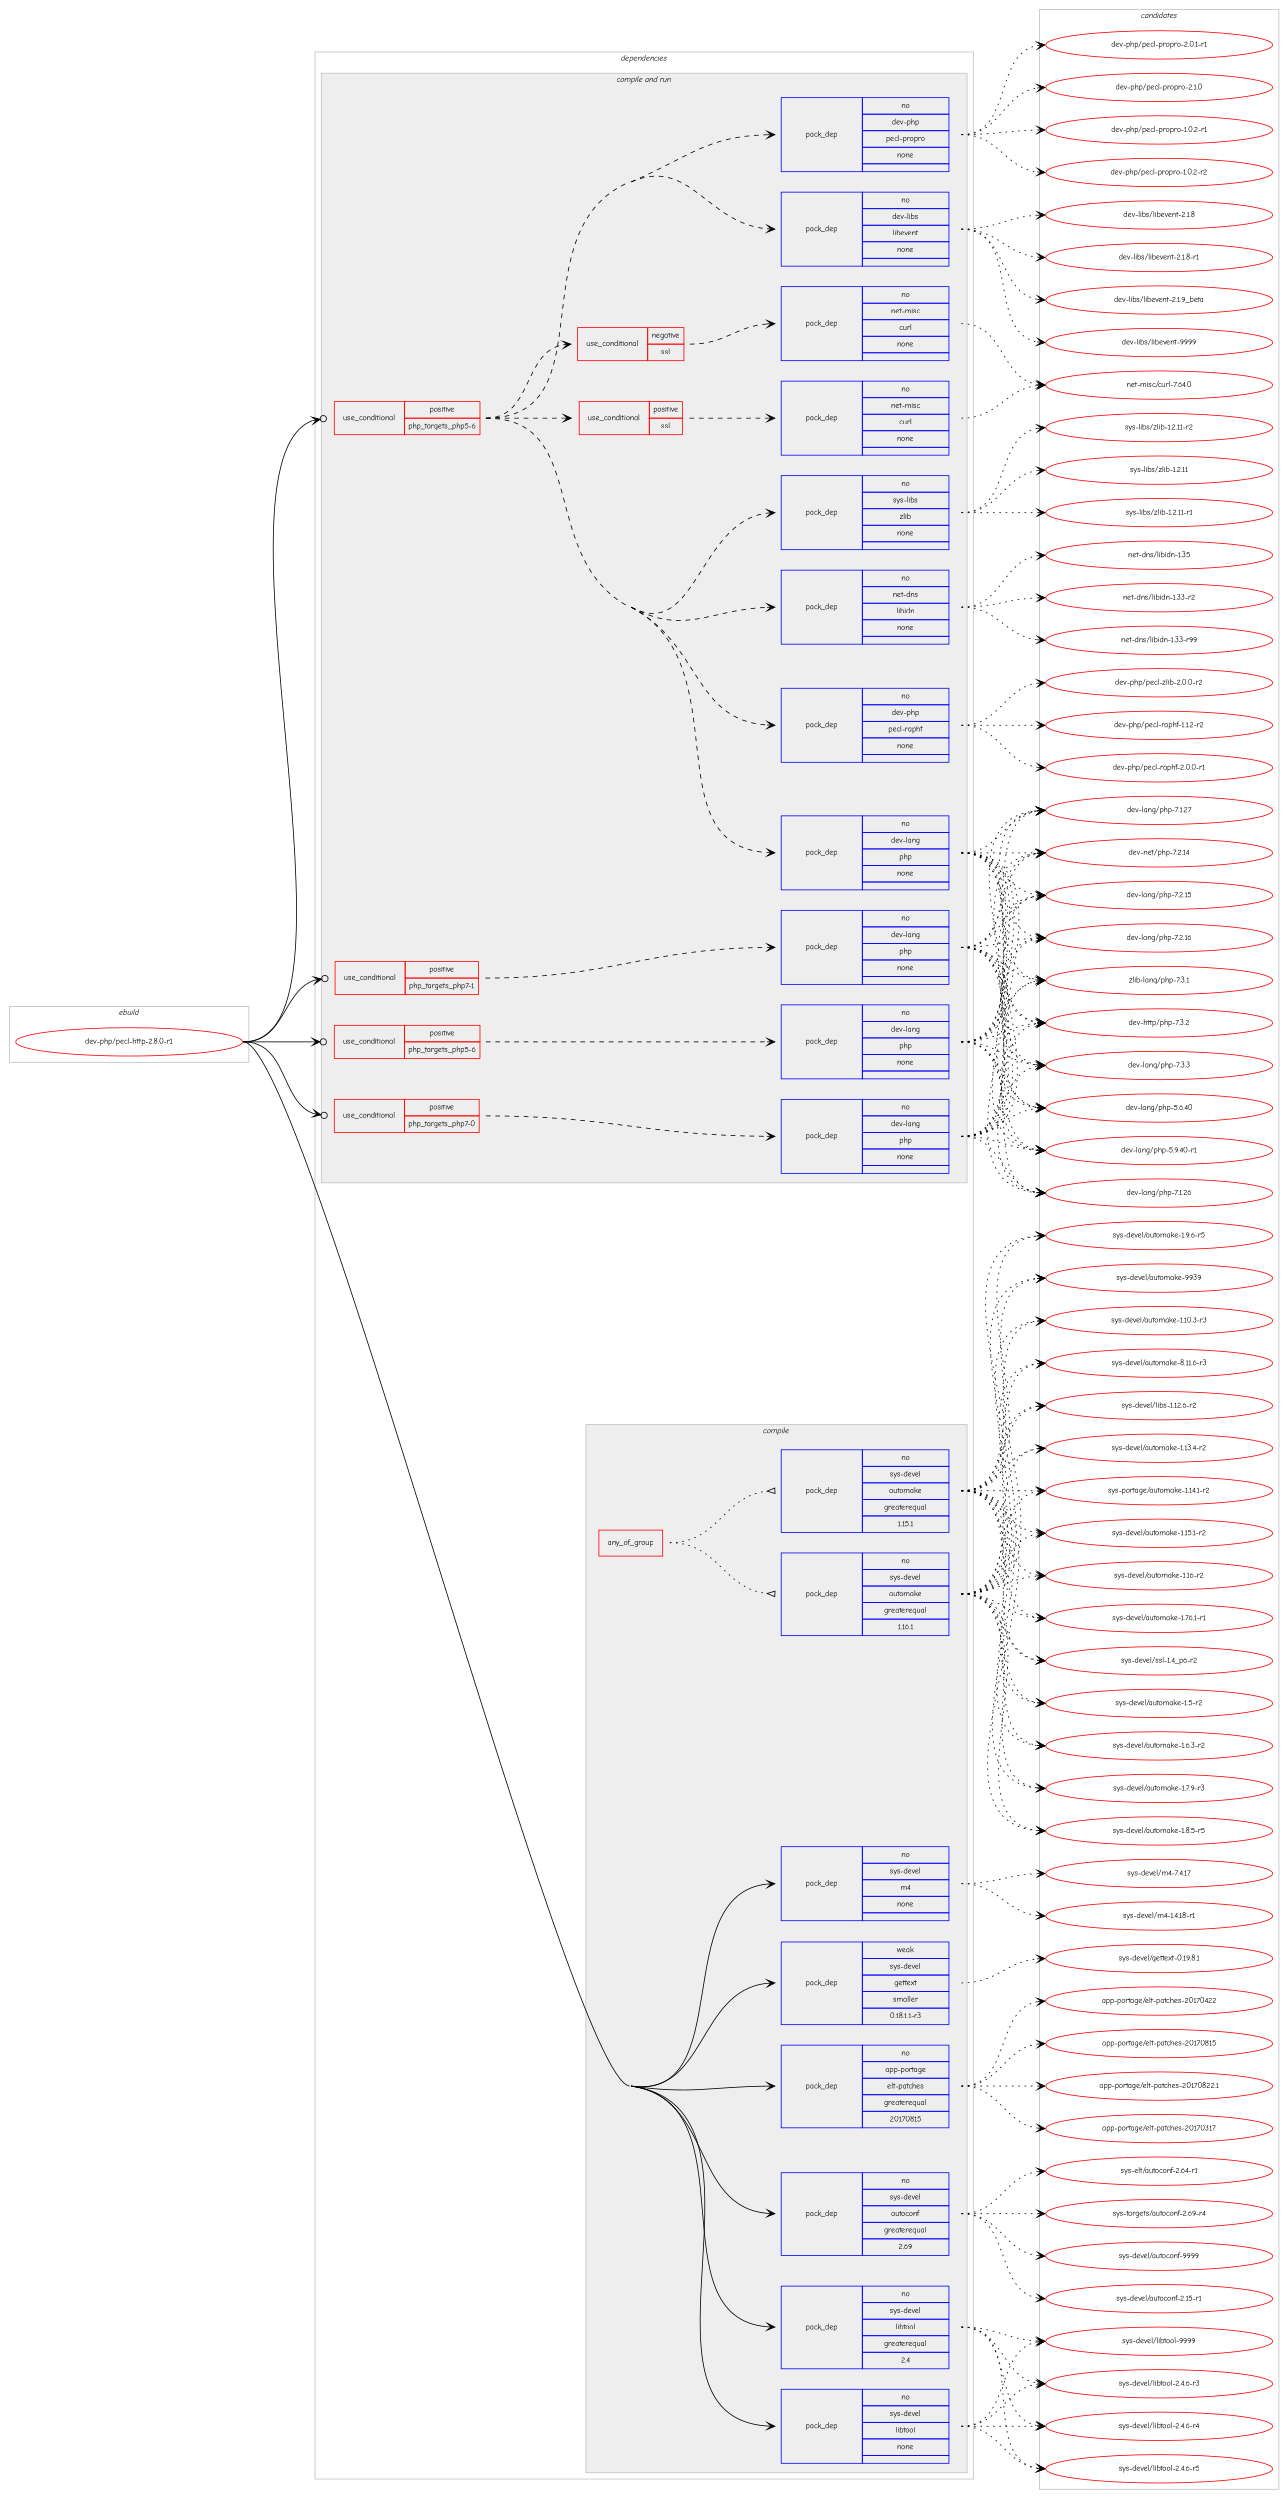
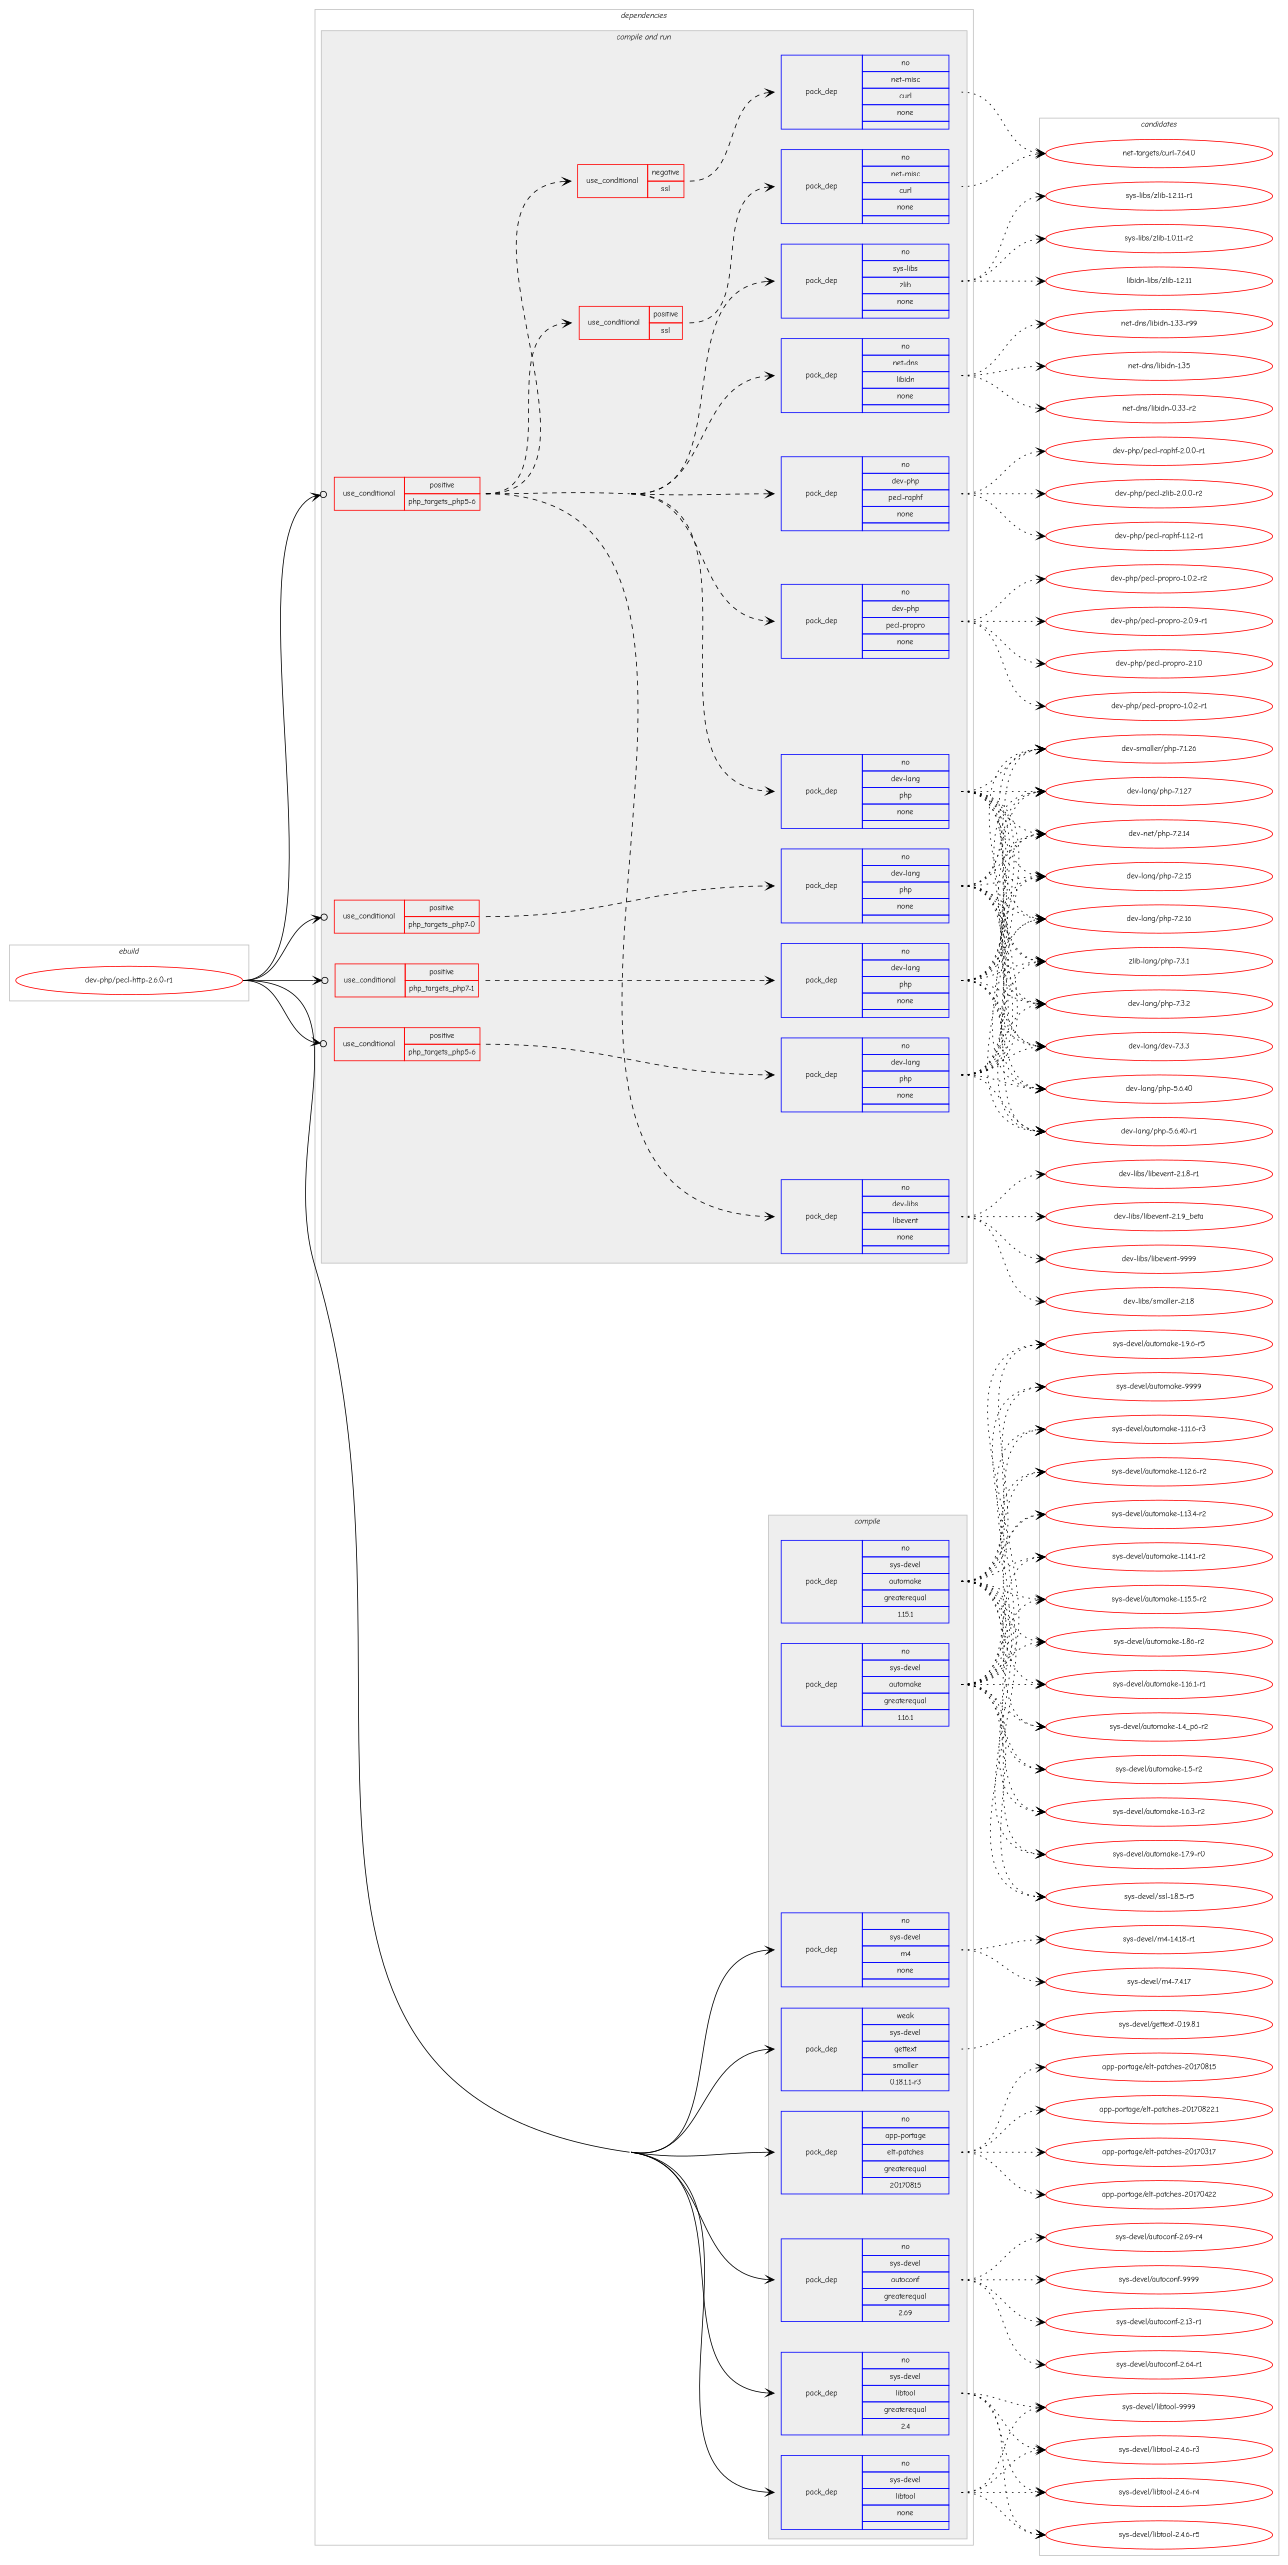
node "dev-php/pecl-propro-2.0.1-r1": label "dev-php/pecl-propro-2.0.1-r1" -> "dev-php/pecl-propro-2.0.9-r1"
node "dev-libs/libevent-2.1.8": label "dev-libs/libevent-2.1.8" -> "dev-libs/smaller-2.1.8"
node "net-misc/curl-7.64.0": label "net-misc/curl-7.64.0" -> "net-targets/curl-7.64.0"
node "sys-libs/zlib-1.2.11-r2": label "sys-libs/zlib-1.2.11-r2" -> "sys-libs/zlib-1.0.11-r2"
node "sys-libs/zlib-1.2.11": label "sys-libs/zlib-1.2.11" -> "libidn-libs/zlib-1.2.11"
node "net-dns/libidn-1.33-r2": label "net-dns/libidn-1.33-r2" -> "net-dns/libidn-0.33-r2"
node "dev-php/pecl-raphf-1.1.2-r2": label "dev-php/pecl-raphf-1.1.2-r2" -> "dev-php/pecl-raphf-1.1.2-r1"
node "dev-http/php-7.3.2": label "dev-http/php-7.3.2" -> "dev-lang/php-7.3.2"
node "dev-php/pecl-http-2.8.0-r1": label "dev-php/pecl-http-2.8.0-r1" -> "dev-php/pecl-http-2.6.0-r1"
node "dev-lang/php-7.3.3": label "dev-lang/php-7.3.3" -> "dev-lang/dev-7.3.3"
node "dev-lang/php-5.9.40-r1": label "dev-lang/php-5.9.40-r1" -> "dev-lang/php-5.6.40-r1"
node "dev-lang/php-7.1.26": label "dev-lang/php-7.1.26" -> "dev-smaller/php-7.1.26"
node "sys-devel/automake-9939": label "sys-devel/automake-9939" -> "sys-devel/automake-9999"
node "sys-devel/automake-1.10.3-r3": removed
node "sys-devel/automake-8.11.6-r3": label "sys-devel/automake-8.11.6-r3" -> "sys-devel/automake-1.11.6-r3"
node "sys-devel/libs-1.12.6-r2": label "sys-devel/libs-1.12.6-r2" -> "sys-devel/automake-1.12.6-r2"
node "sys-portage/automake-1.14.1-r2": label "sys-portage/automake-1.14.1-r2" -> "sys-devel/automake-1.14.1-r2"
node "sys-devel/automake-1.15.1-r2": label "sys-devel/automake-1.15.1-r2" -> "sys-devel/automake-1.15.5-r2"
node "any_of_group": removed
node "sys-devel/automake-1.16-r2": label "sys-devel/automake-1.16-r2" -> "sys-devel/automake-1.86-r2"
node "sys-devel/automake-1.76.1-r1": label "sys-devel/automake-1.76.1-r1" -> "sys-devel/automake-1.16.1-r1"
node "sys-devel/ssl-1.4_p6-r2": label "sys-devel/ssl-1.4_p6-r2" -> "sys-devel/automake-1.4_p6-r2"
node "sys-devel/automake-1.7.9-r3": label "sys-devel/automake-1.7.9-r3" -> "sys-devel/automake-1.7.9-r0"
node "sys-devel/automake-1.8.5-r5": label "sys-devel/automake-1.8.5-r5" -> "sys-devel/ssl-1.8.5-r5"
node "sys-elt/autoconf-2.64-r1": label "sys-elt/autoconf-2.64-r1" -> "sys-devel/autoconf-2.64-r1"
node "sys-targets/autoconf-2.69-r4": label "sys-targets/autoconf-2.69-r4" -> "sys-devel/autoconf-2.69-r4"
node "sys-devel/autoconf-2.15-r1": label "sys-devel/autoconf-2.15-r1" -> "sys-devel/autoconf-2.13-r1"
